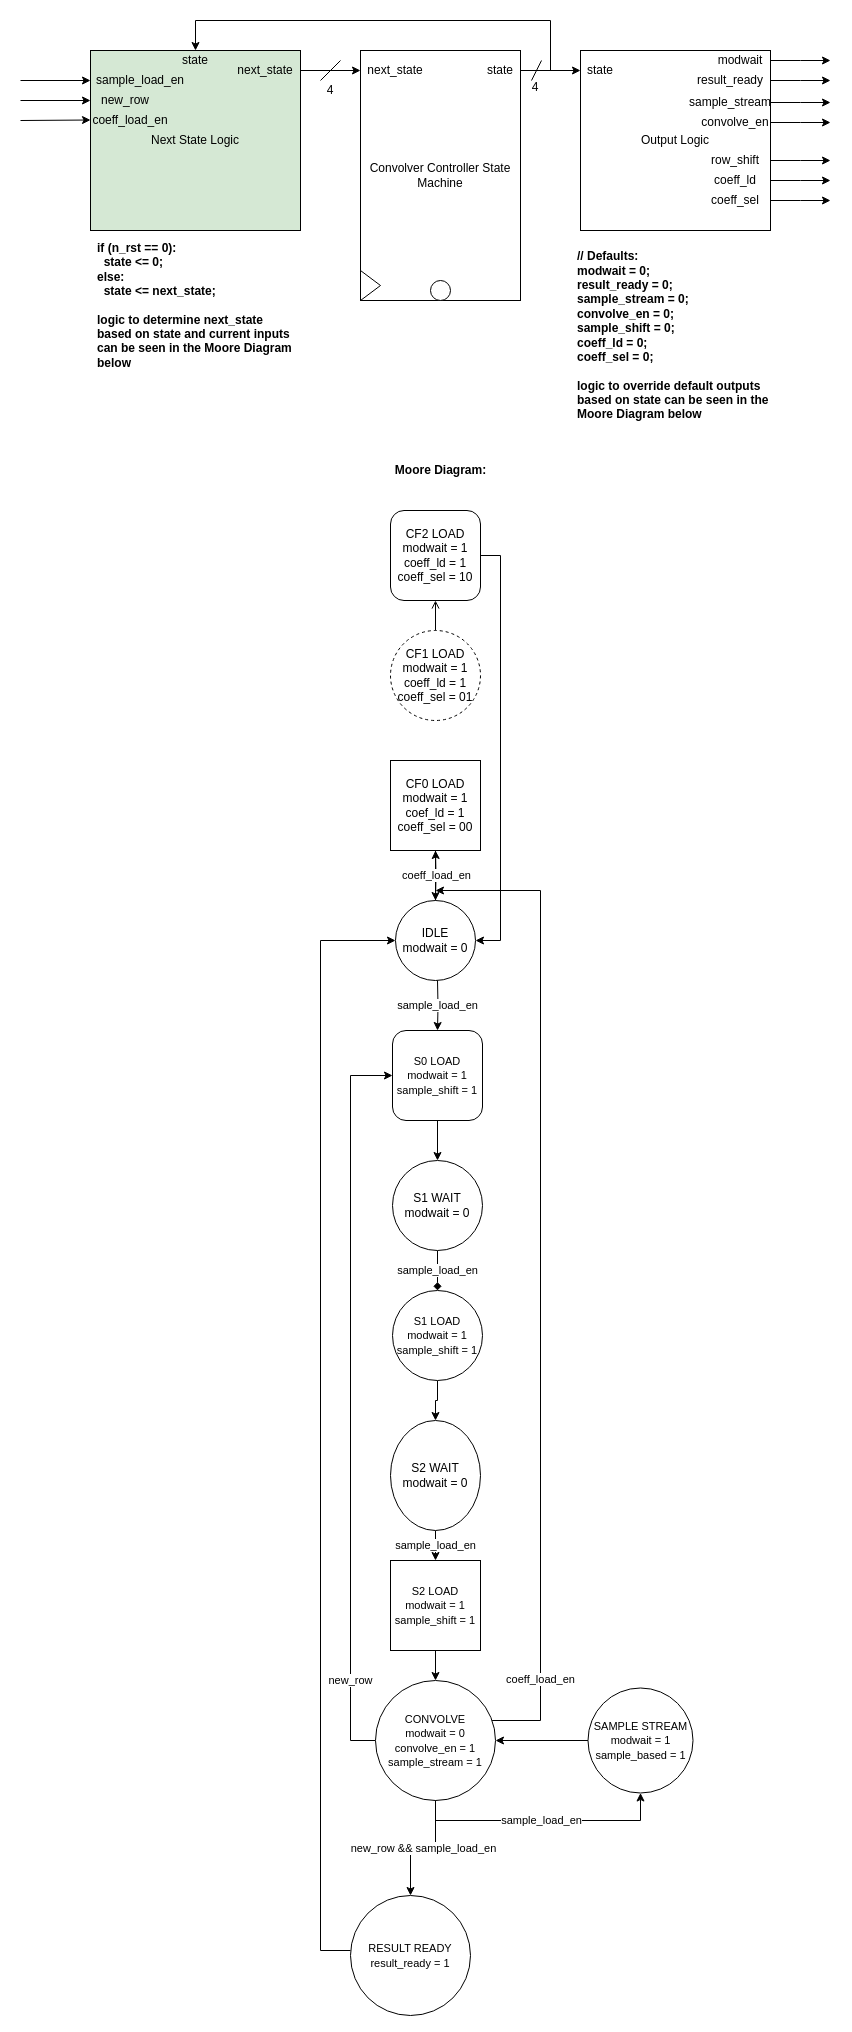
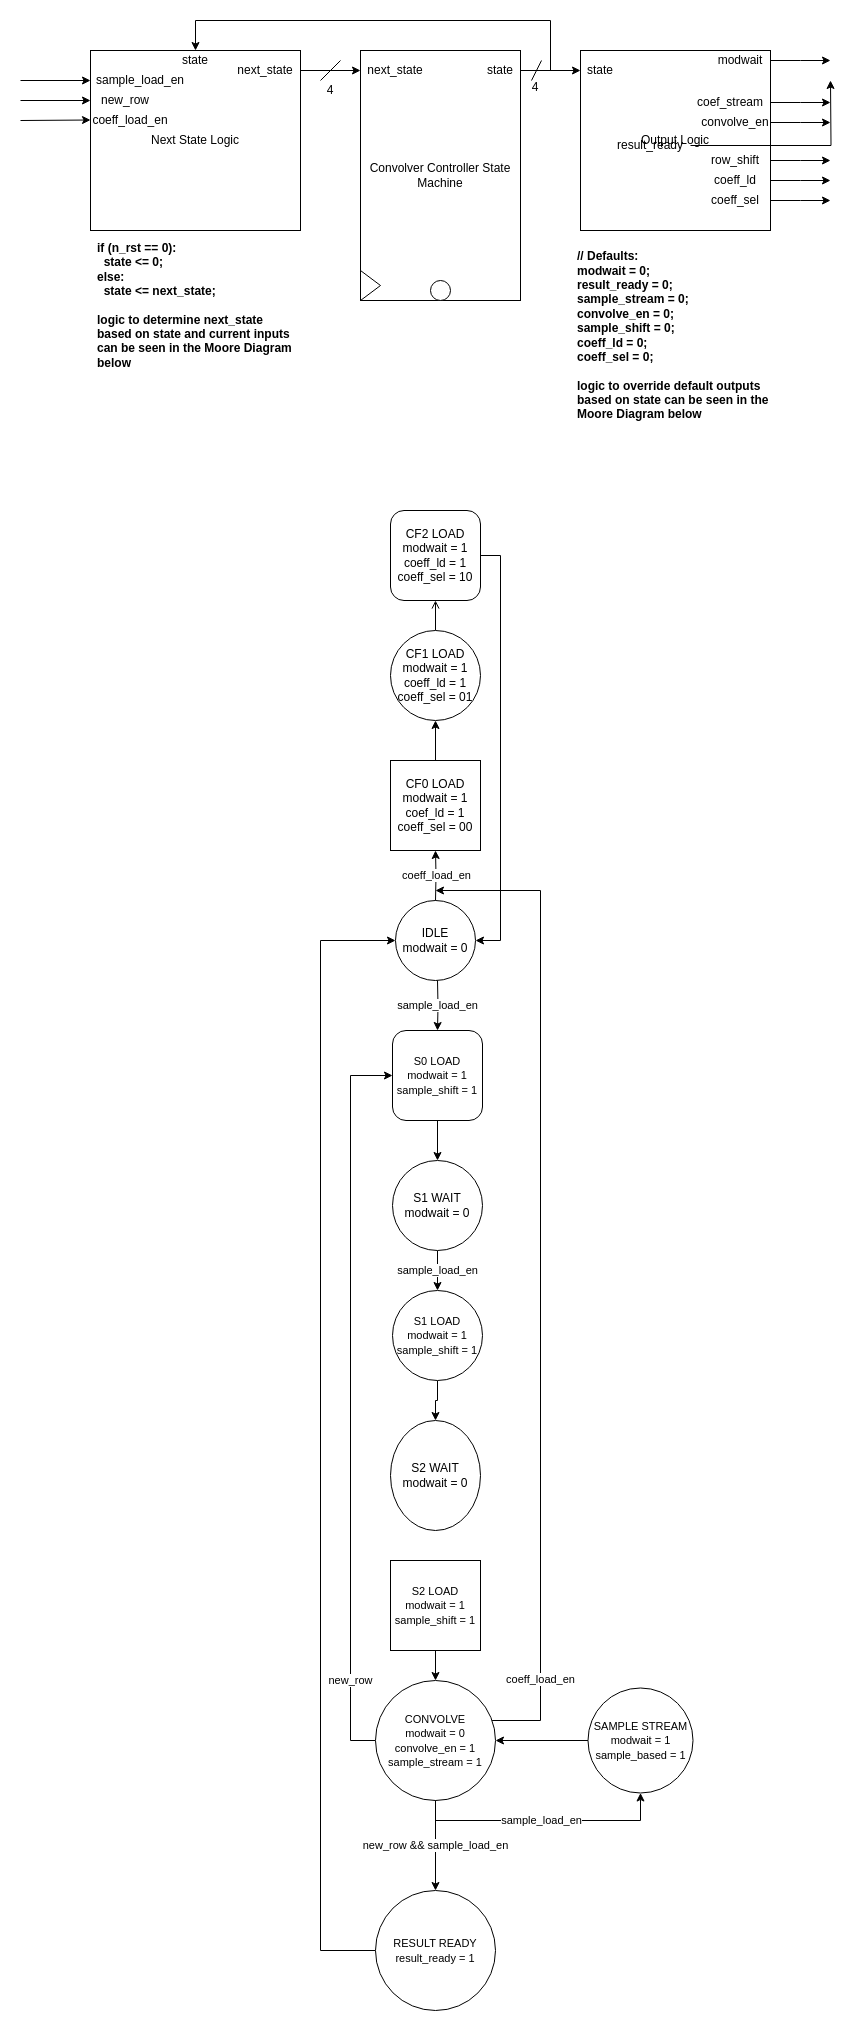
node "result_ready": moved (731, 81) -> (651, 146)
node "sample_stream": label "sample_stream" -> "coef_stream"
node "Next State Logic": fillcolor #d5e8d4 -> #ffffff
node "Moore Diagram:": removed
node "CF1 LOAD modwait = 1 coeff_ld = 1 coeff_sel = 01": style dashed -> solid
edge "CF0 LOAD modwait = 1 coef_ld = 1 coeff_sel = 00" -> "IDLE modwait = 0": now "CF0 LOAD modwait = 1 coef_ld = 1 coeff_sel = 00" -> "CF1 LOAD modwait = 1 coeff_ld = 1 coeff_sel = 01"
edge "S1 WAIT modwait = 0" -> "S1 LOAD modwait = 1 sample_shift = 1": arrowhead diamond -> classic
edge "S2 WAIT modwait = 0" -> "S2 LOAD modwait = 1 sample_shift = 1": removed, label "sample_load_en"
node "RESULT READY result_ready = 1": moved (411, 1956) -> (436, 1951)
